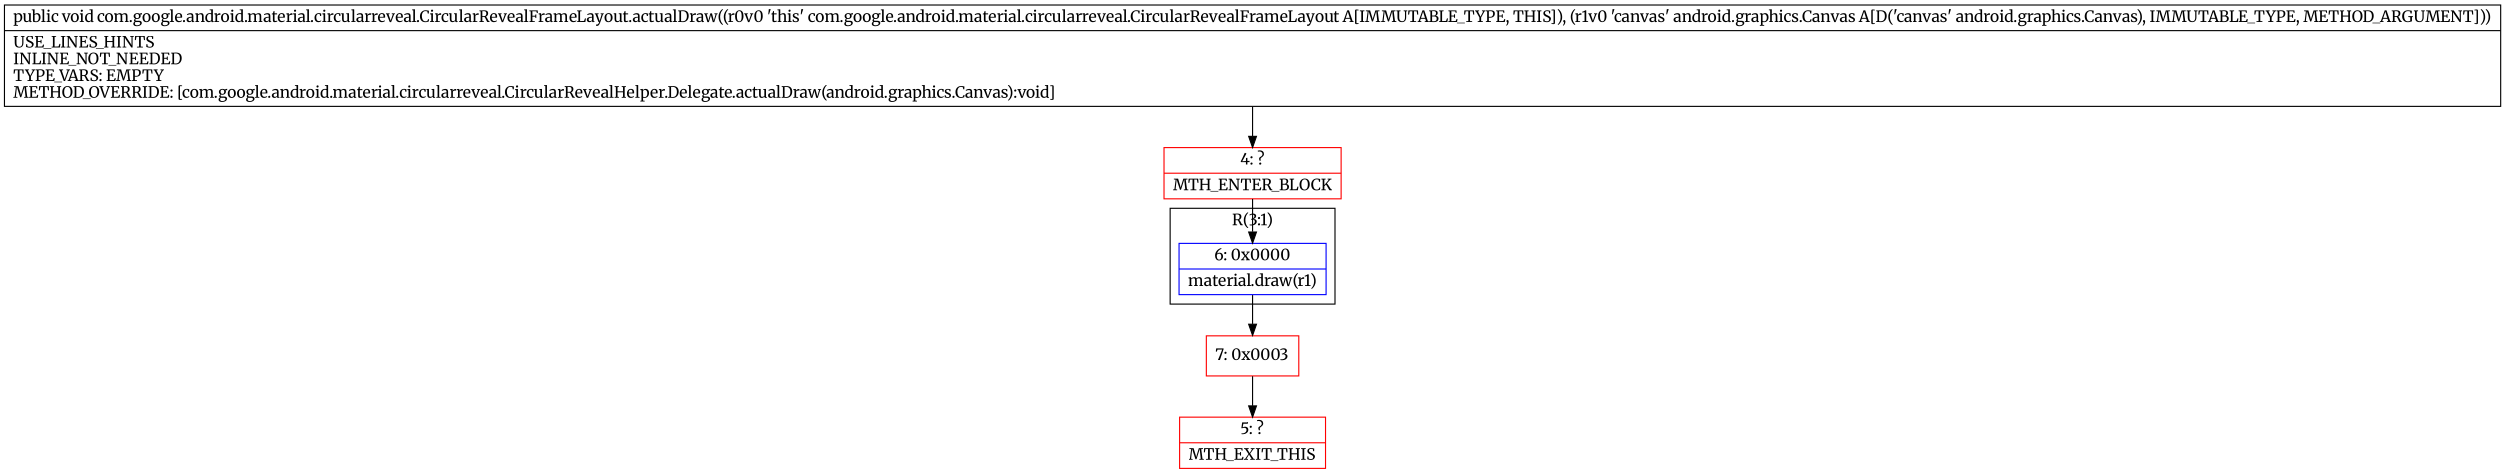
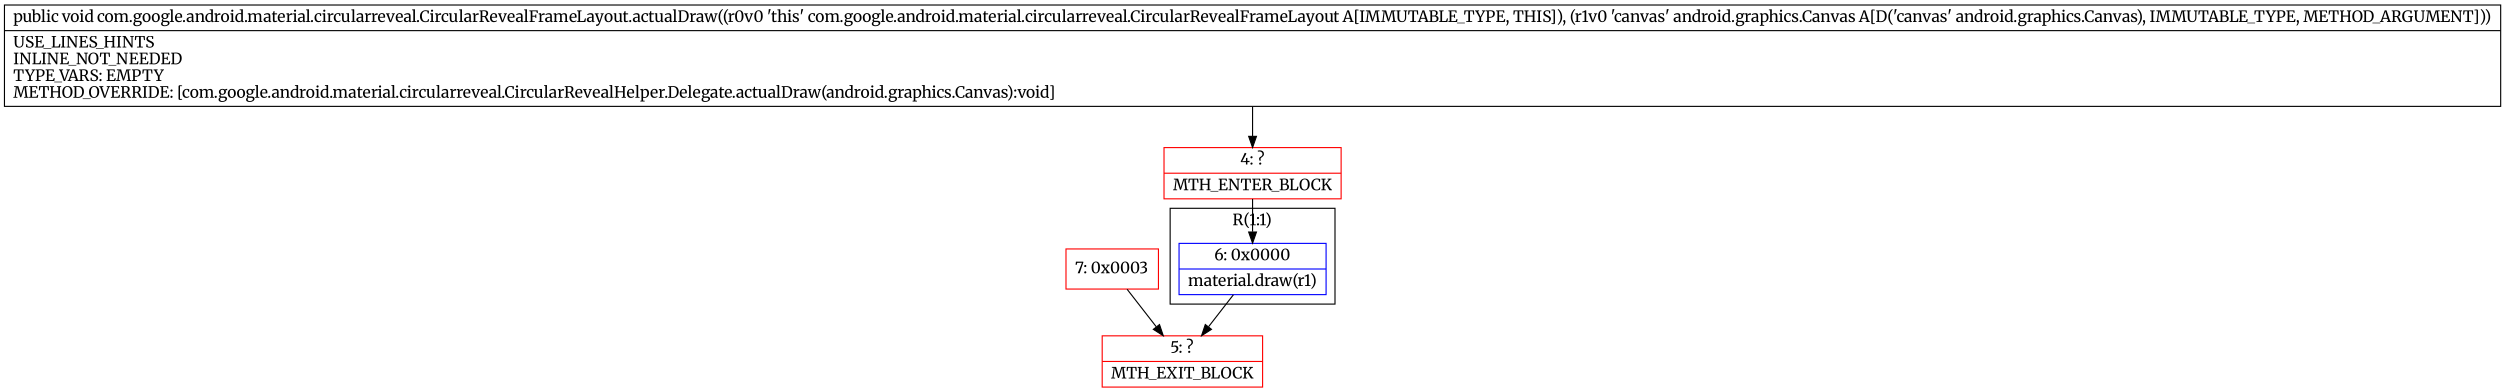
cluster "R(3:1)": label "R(3:1)" -> "R(1:1)"
edge "6: 0x0000" -> "7: 0x0003": now "6: 0x0000" -> "5: ?"
node "5: ?": text "MTH_EXIT_THIS" -> "MTH_EXIT_BLOCK"
